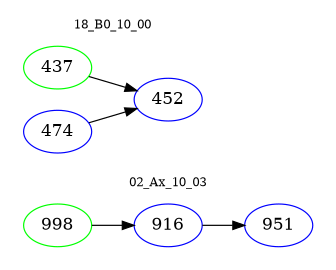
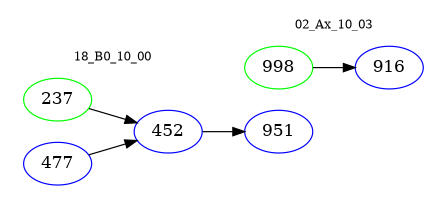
node "437": label "437" -> "237"
node "474": label "474" -> "477"
edge "916" -> "951": now "452" -> "951"
